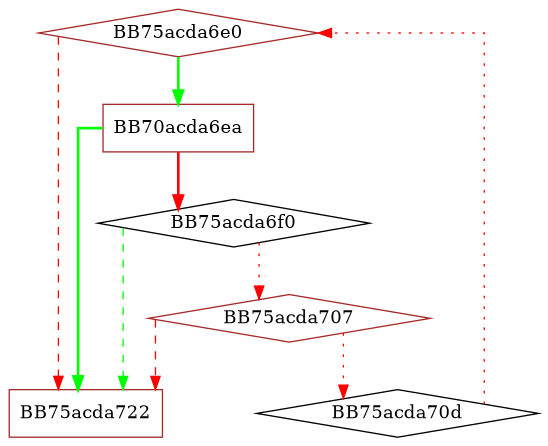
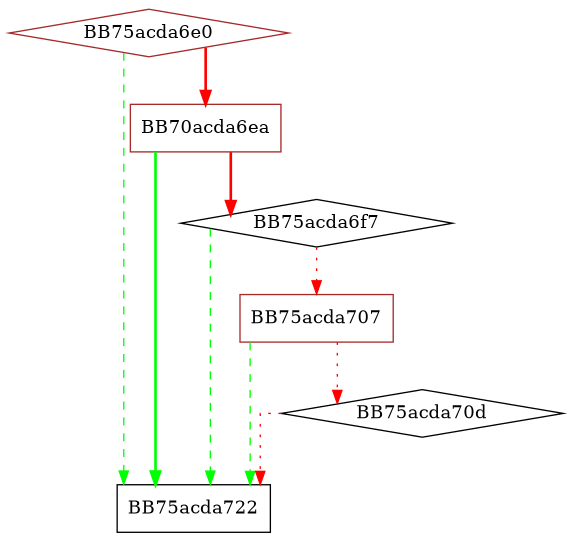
edge "BB75acda6e0" -> "BB70acda6ea": color green -> red
edge "BB75acda70d" -> "BB75acda6e0": now "BB75acda70d" -> "BB75acda722"
edge "BB75acda6e0" -> "BB75acda722": color red -> green
node "BB75acda6f0": label "BB75acda6f0" -> "BB75acda6f7"
node "BB75acda707": shape diamond -> box
edge "BB75acda707" -> "BB75acda722": color red -> green
node "BB75acda722": color brown -> black
